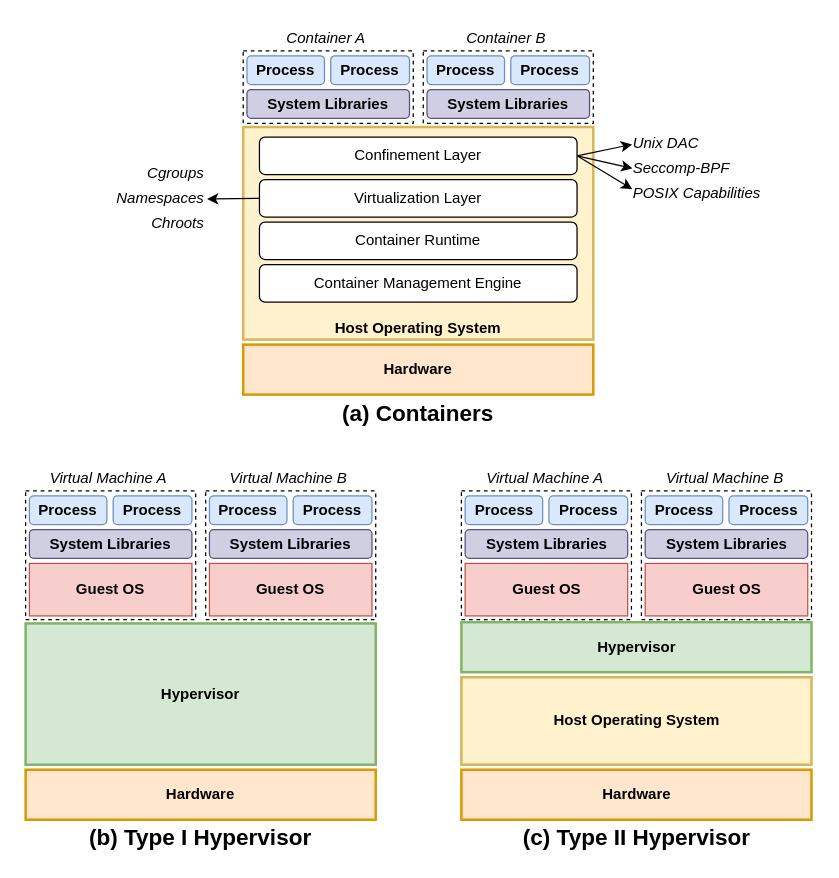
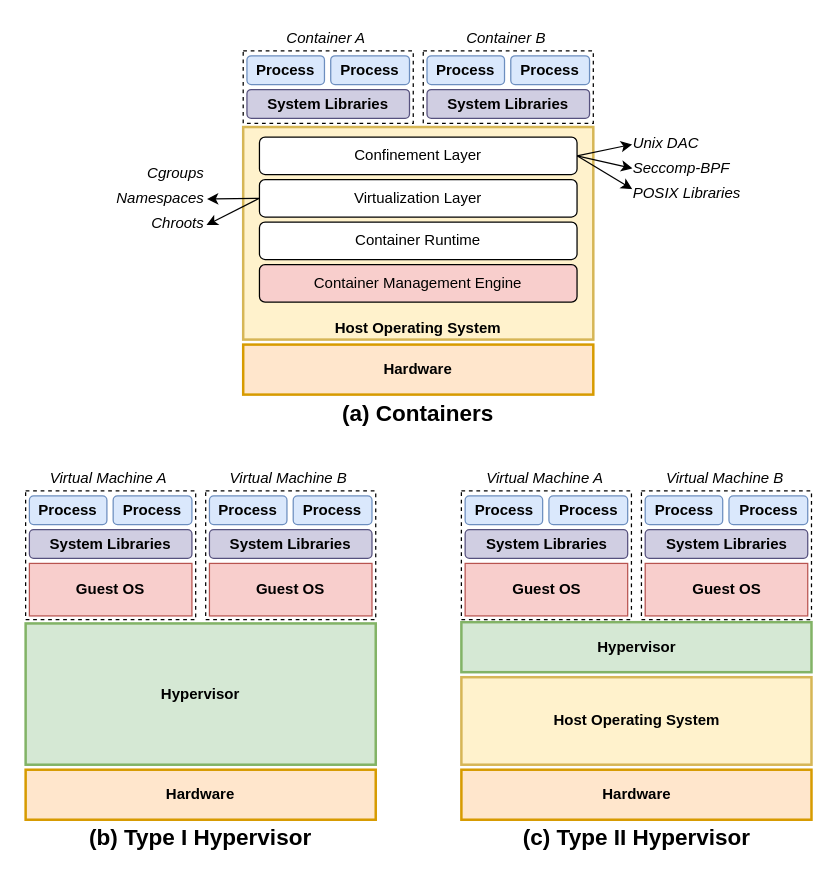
node "POSIX Capabilities": label "POSIX Capabilities" -> "POSIX Libraries"
edge "Virtualization Layer" -> "Chroots": added
node "Container Management Engine": fillcolor #ffffff -> #f8cecc
